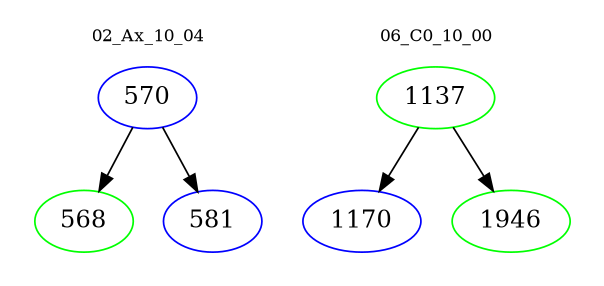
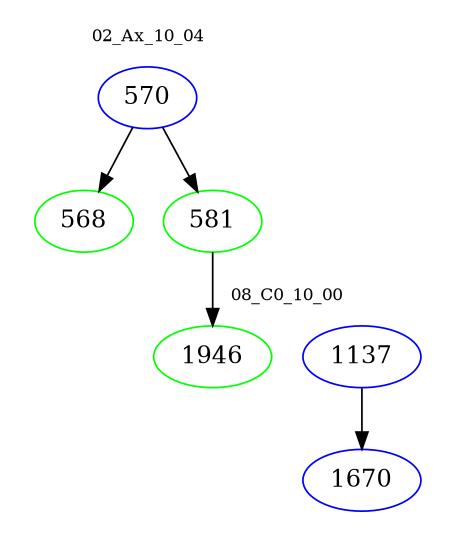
cluster "06_C0_10_00": label "06_C0_10_00" -> "08_C0_10_00"
node "1137": color green -> blue
edge "1137" -> "1946": now "581" -> "1946"
node "581": color blue -> green
node "1170": label "1170" -> "1670"
